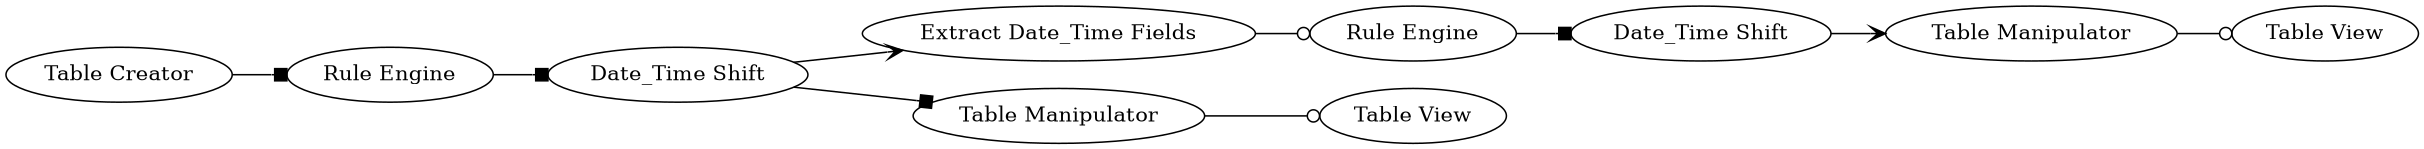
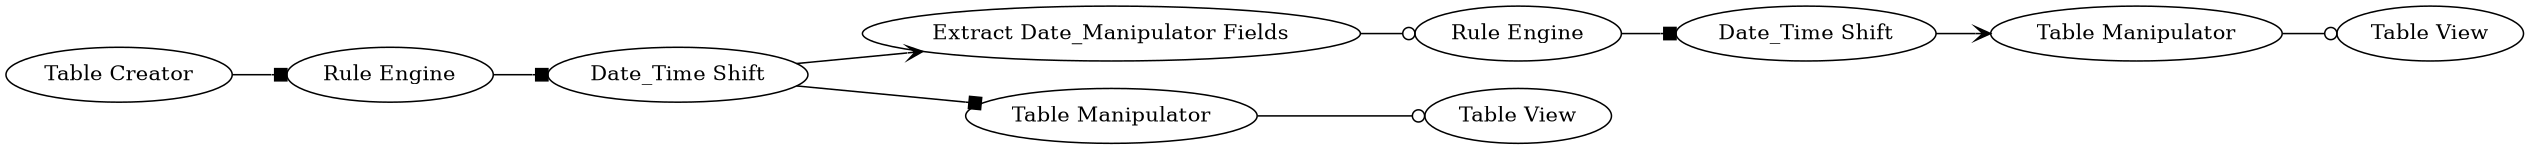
node "Extract Date_Time Fields": label "Extract Date_Time Fields" -> "Extract Date_Manipulator Fields"
